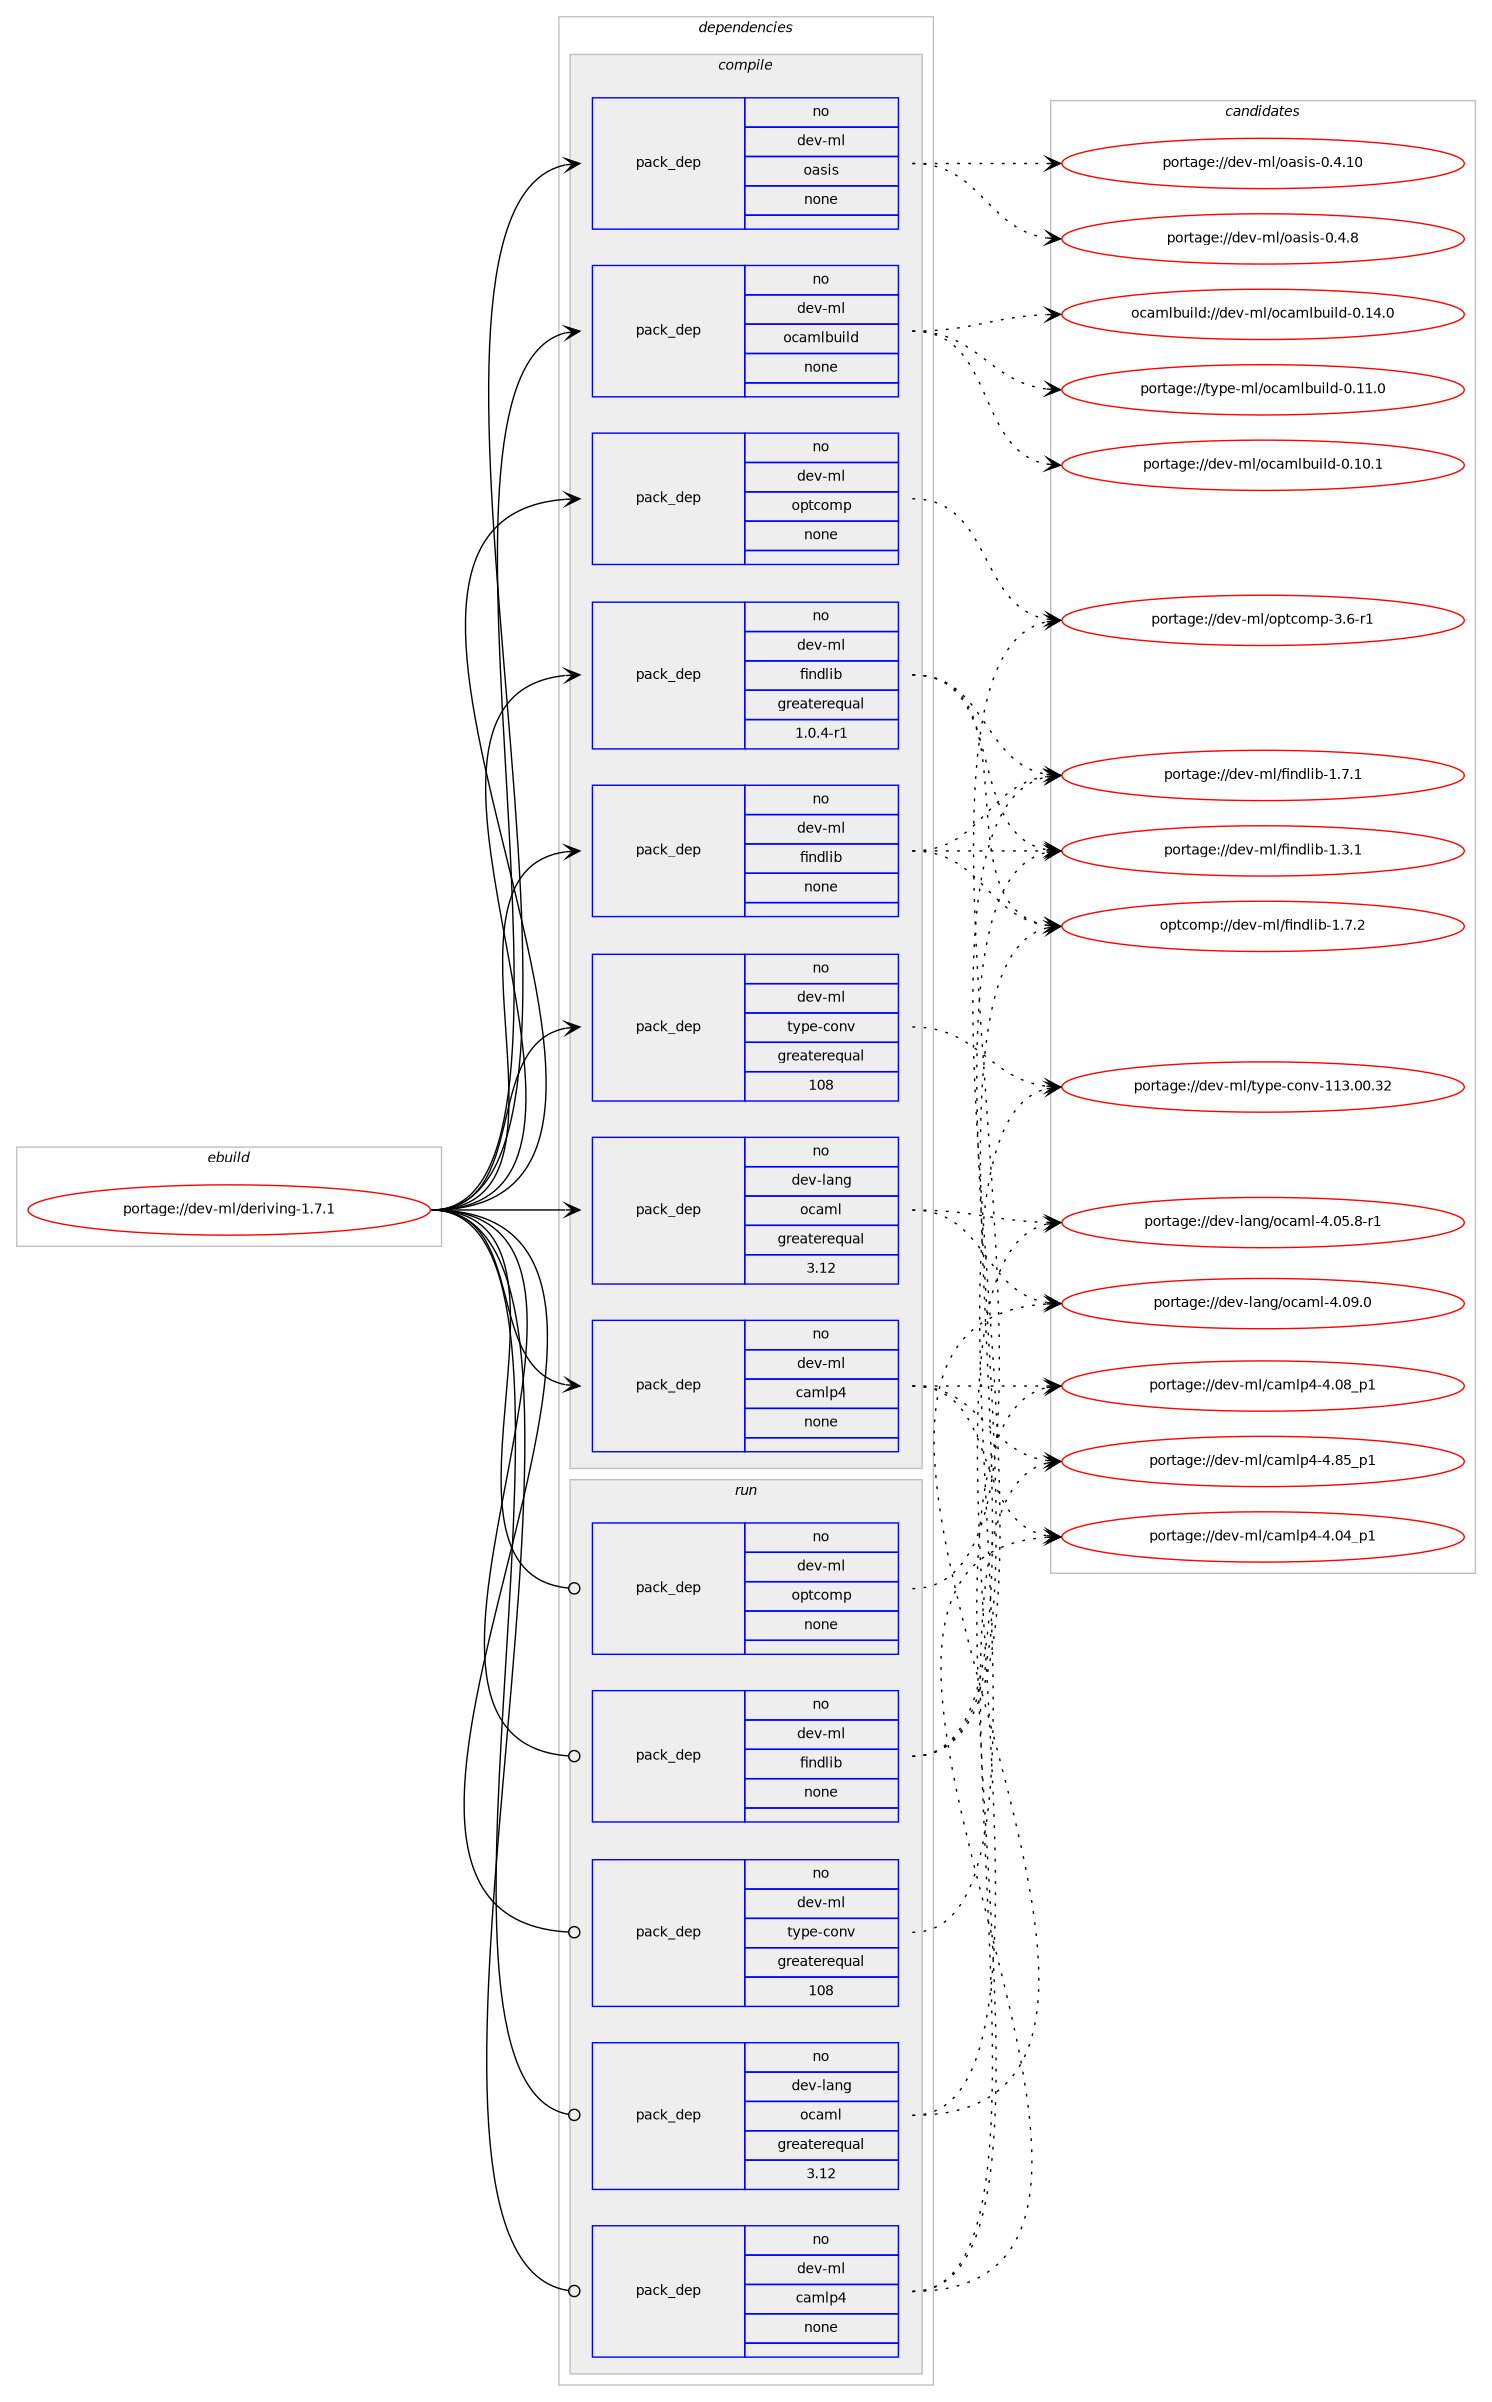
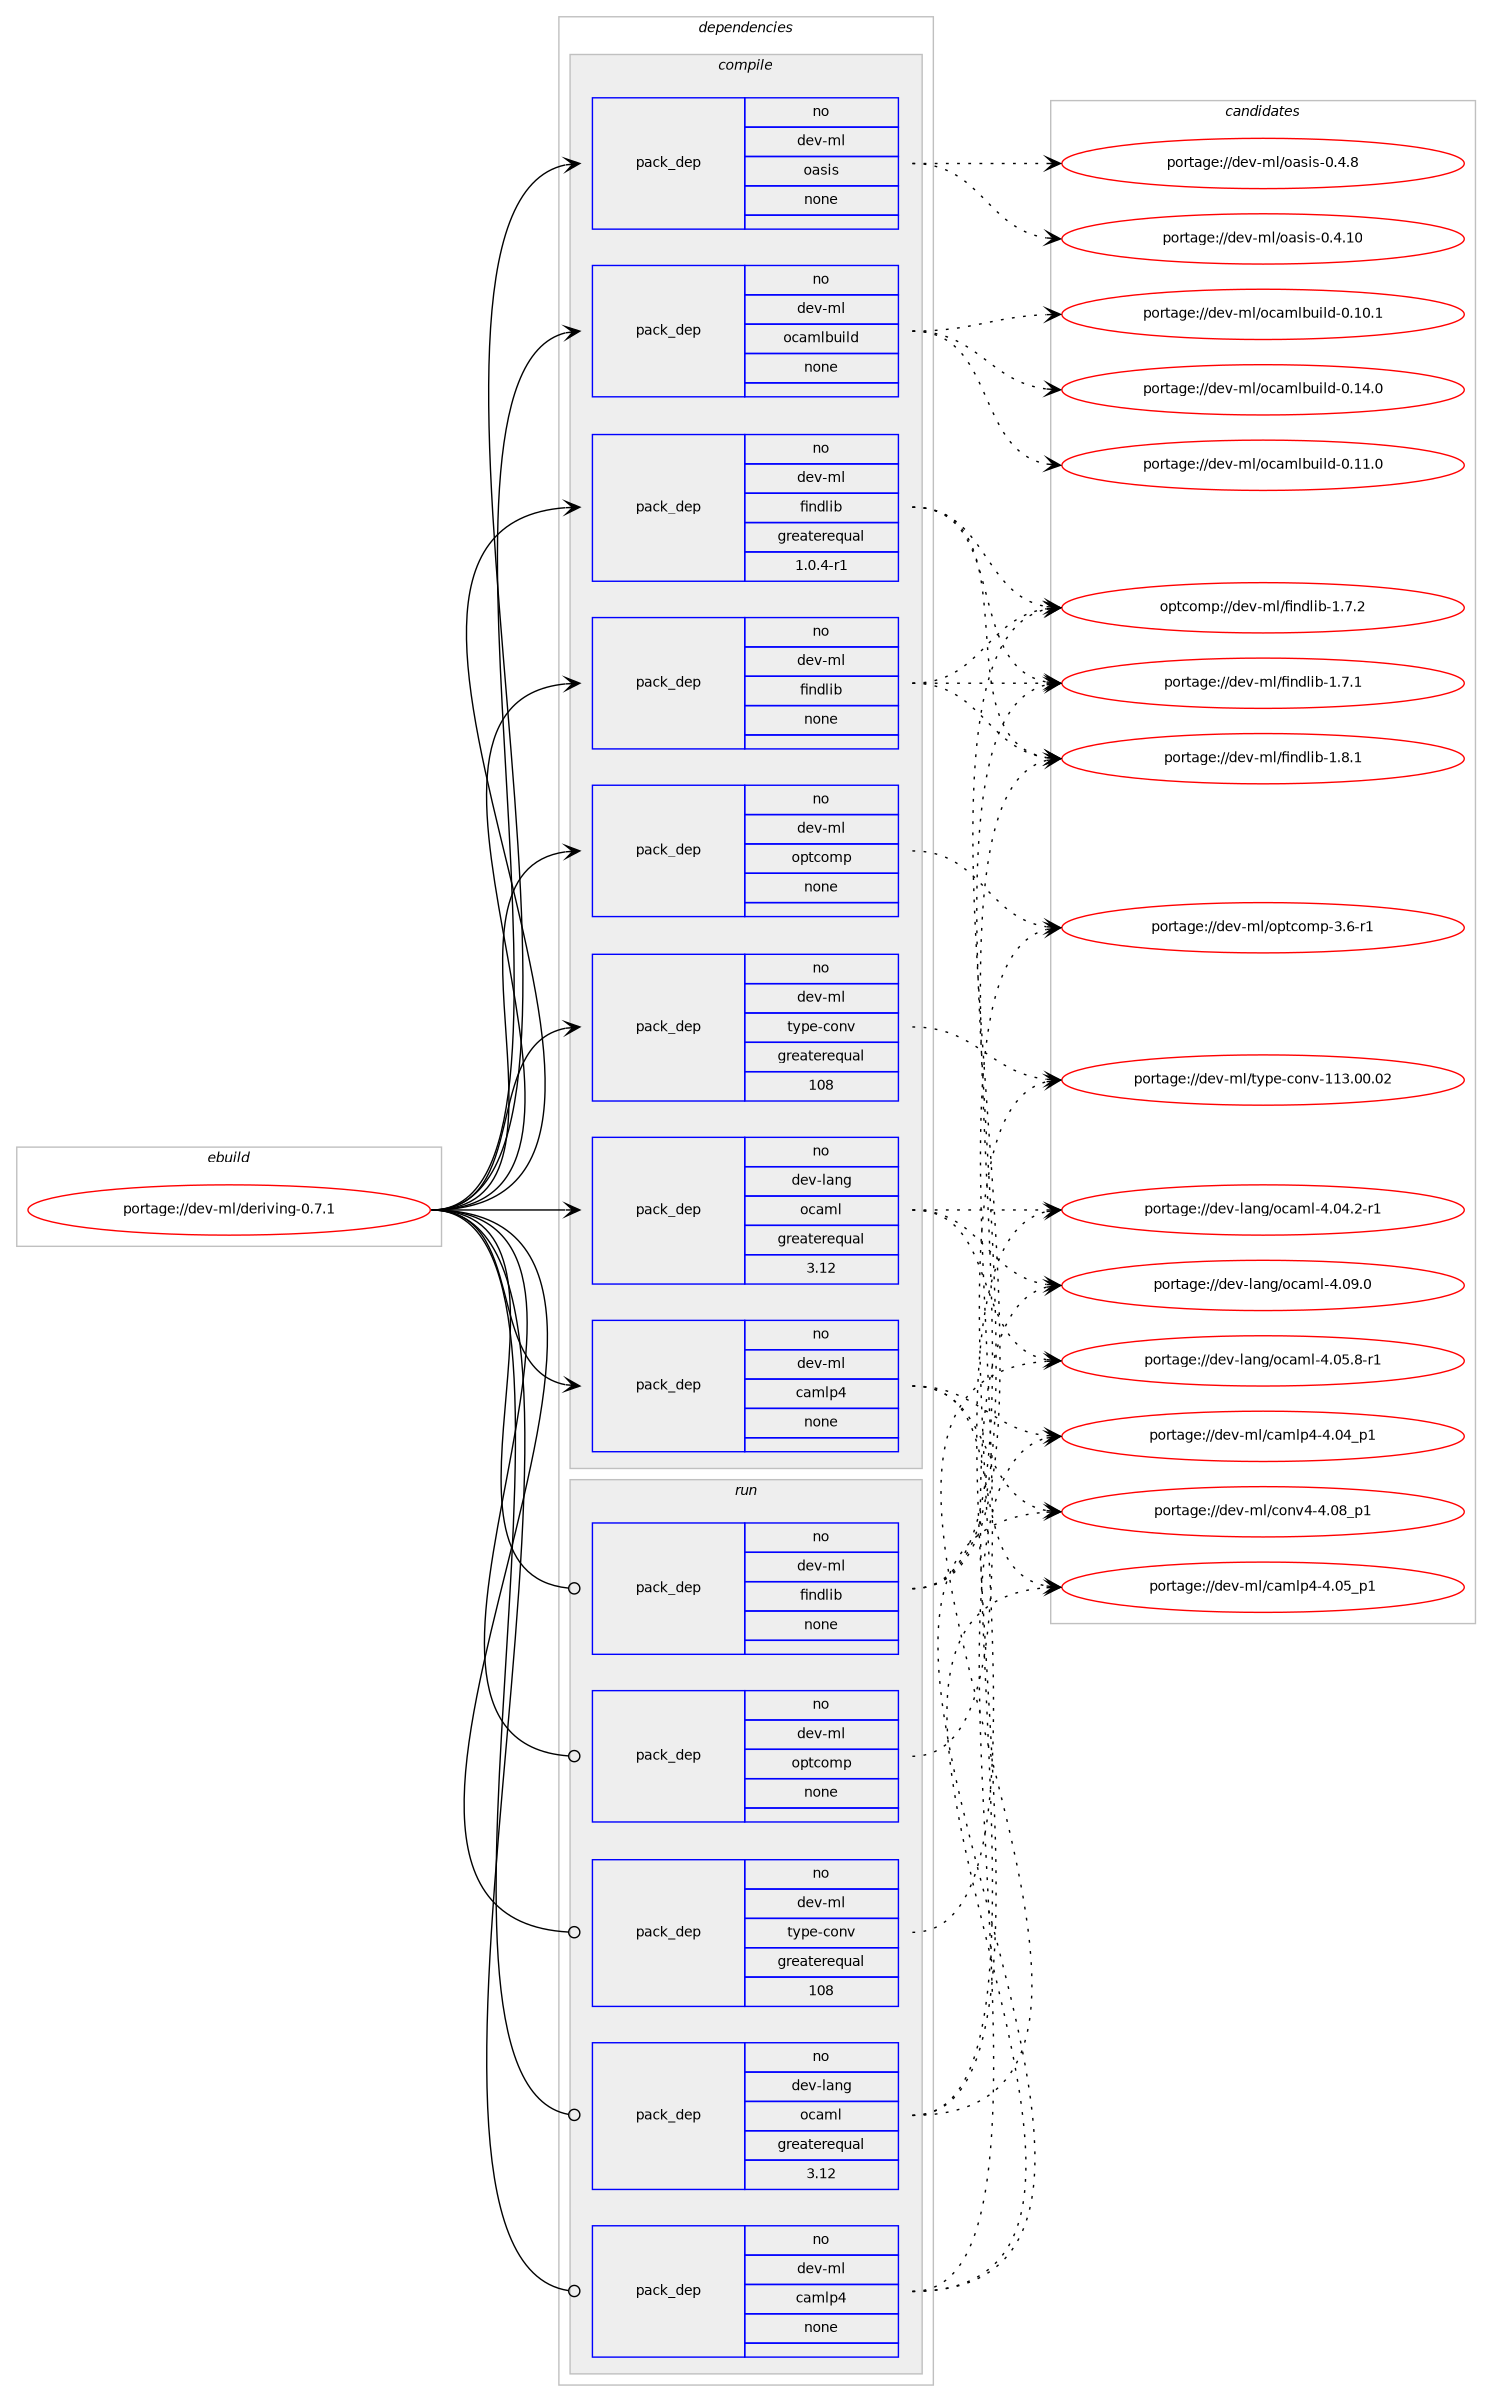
node "ocamlbuild://dev-ml/ocamlbuild-0.14.0": label "ocamlbuild://dev-ml/ocamlbuild-0.14.0" -> "portage://dev-ml/ocamlbuild-0.14.0"
node "portage://type-ml/ocamlbuild-0.11.0": label "portage://type-ml/ocamlbuild-0.11.0" -> "portage://dev-ml/ocamlbuild-0.11.0"
node "portage://dev-ml/findlib-1.3.1": label "portage://dev-ml/findlib-1.3.1" -> "portage://dev-ml/findlib-1.8.1"
node "portage://dev-ml/type-conv-113.00.32": label "portage://dev-ml/type-conv-113.00.32" -> "portage://dev-ml/type-conv-113.00.02"
node "portage://dev-ml/deriving-1.7.1": label "portage://dev-ml/deriving-1.7.1" -> "portage://dev-ml/deriving-0.7.1"
node "portage://dev-lang/ocaml-4.04.2-r1": added
node "portage://dev-ml/camlp4-4.08_p1": label "portage://dev-ml/camlp4-4.08_p1" -> "portage://dev-ml/conv4-4.08_p1"
node "portage://dev-ml/camlp4-4.85_p1": label "portage://dev-ml/camlp4-4.85_p1" -> "portage://dev-ml/camlp4-4.05_p1"
